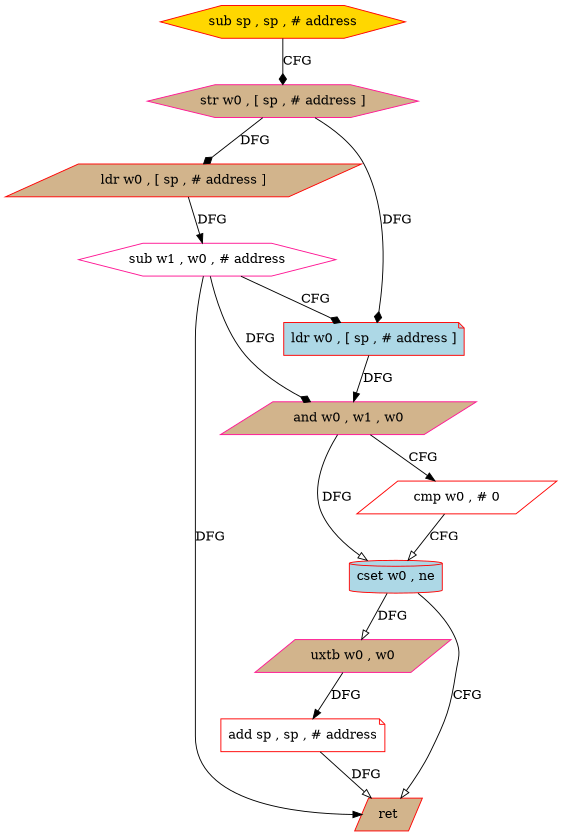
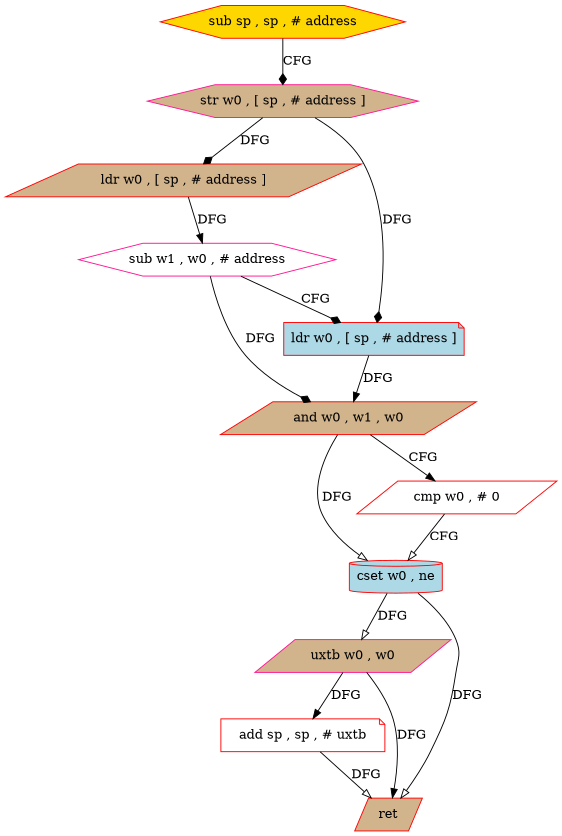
node "and w0 , w1 , w0": color deeppink -> red
edge "sub w1 , w0 , # address" -> "ret": now "uxtb w0 , w0" -> "ret"
edge "cset w0 , ne" -> "ret": label "CFG" -> "DFG"
node "add sp , sp , # address": label "add sp , sp , # address" -> "add sp , sp , # uxtb"
